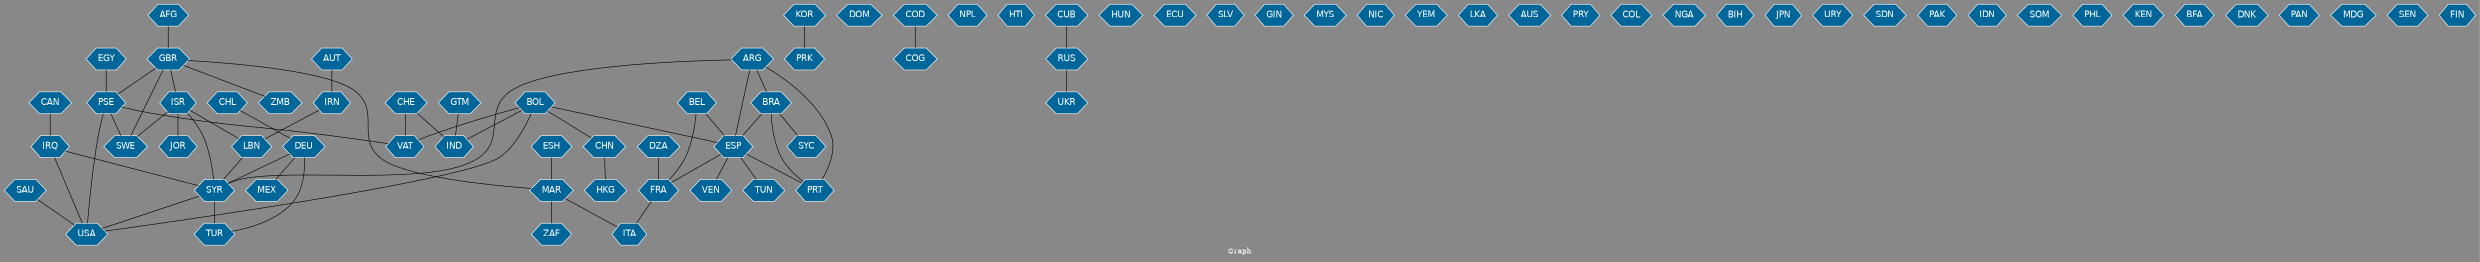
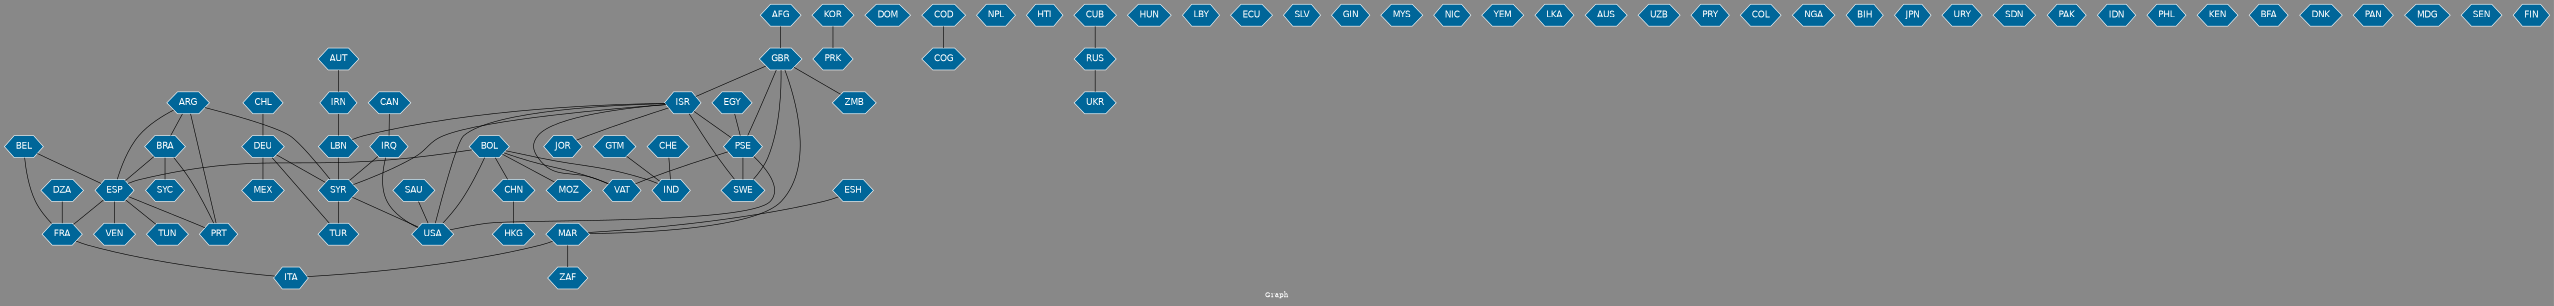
node "LBY": added
node "UZB": added
node "SOM": removed
edge "ISR" -- "USA": added
edge "CHE" -- "VAT": now "ISR" -- "VAT"
edge "ISR" -- "PSE": added
node "MOZ": added
